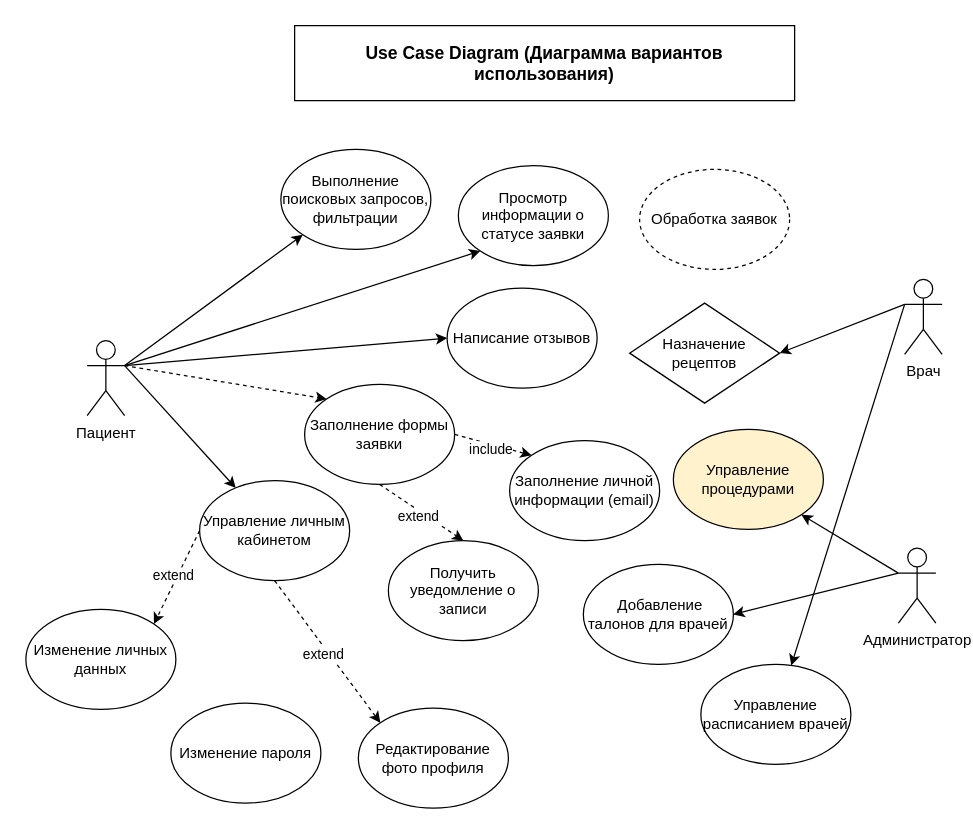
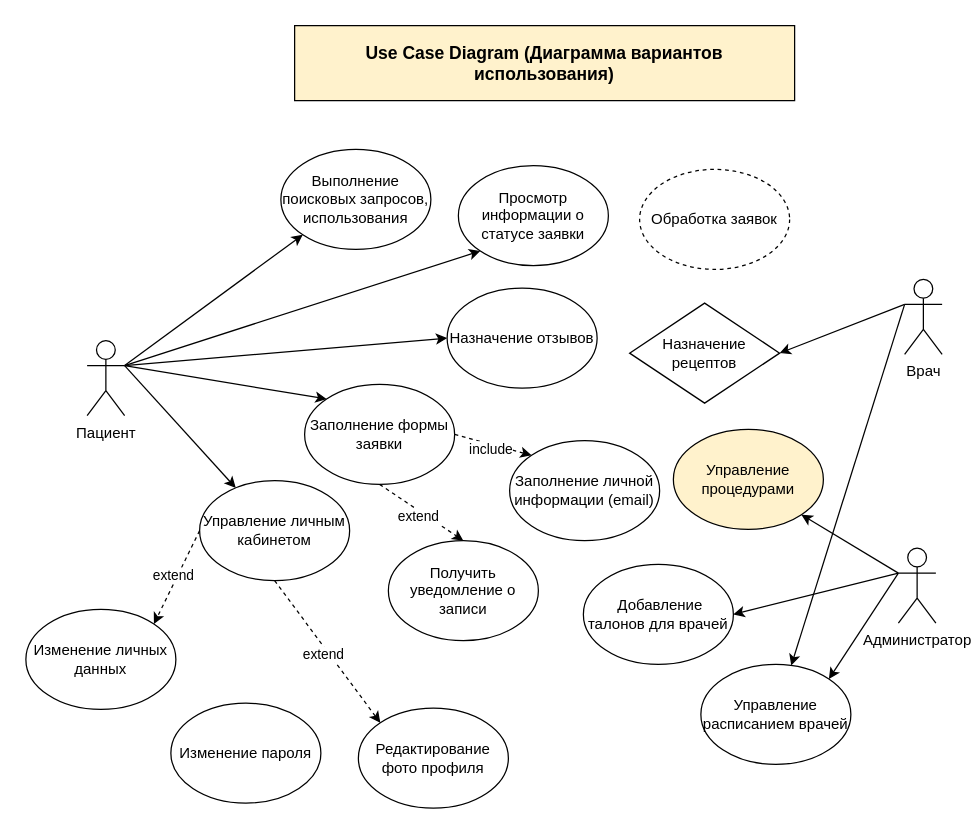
node "Use Case Diagram (Диаграмма вариантов использования)": fillcolor #ffffff -> #fff2cc
node "Выполнение поисковых запросов, фильтрации": label "Выполнение поисковых запросов, фильтрации" -> "Выполнение поисковых запросов, использования"
node "Написание отзывов": label "Написание отзывов" -> "Назначение отзывов"
edge "Пациент" -> "Заполнение формы заявки": style dashed -> solid
edge "Администратор" -> "Управление расписанием врачей": added
